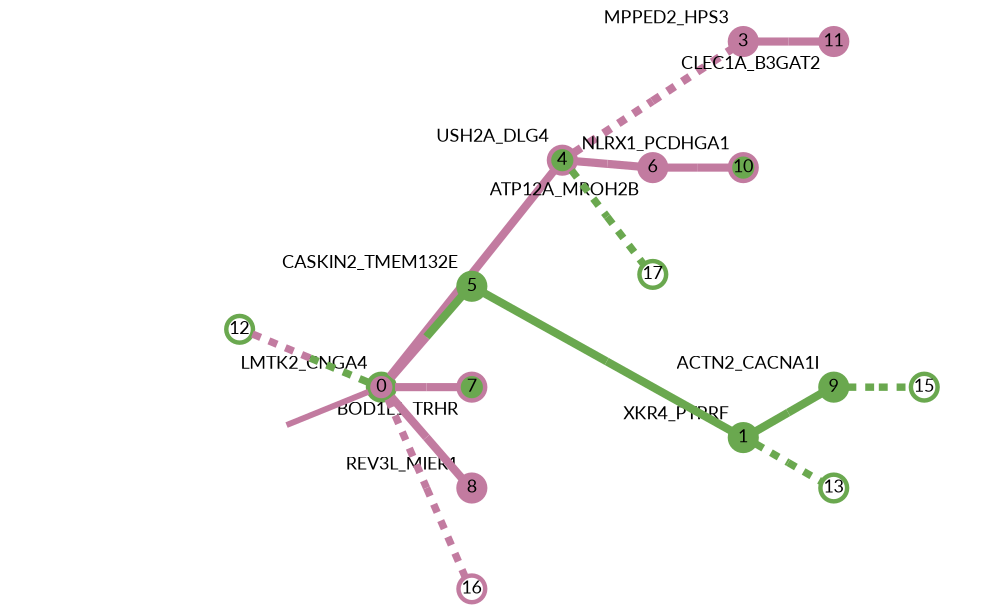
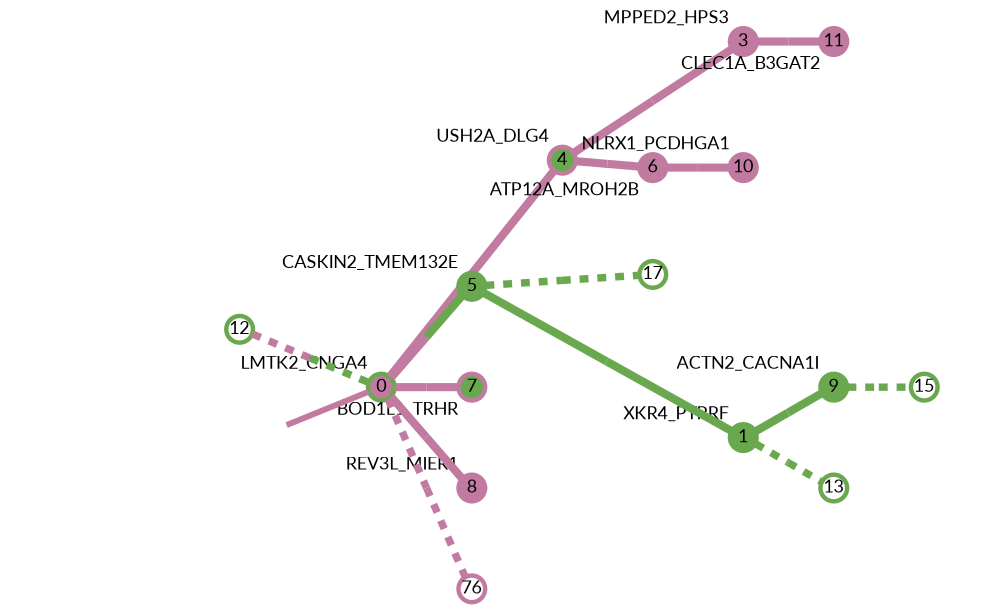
edge "4 USH2A_DLG4" -> "3 MPPED2_HPS3": style dashed -> solid
node "10 NLRX1_PCDHGA1": fillcolor #6aa84fff -> #c27ba0ff
edge "4 USH2A_DLG4" -> "17": now "5 CASKIN2_TMEM132E" -> "17"
node "16": label "16" -> "76"
